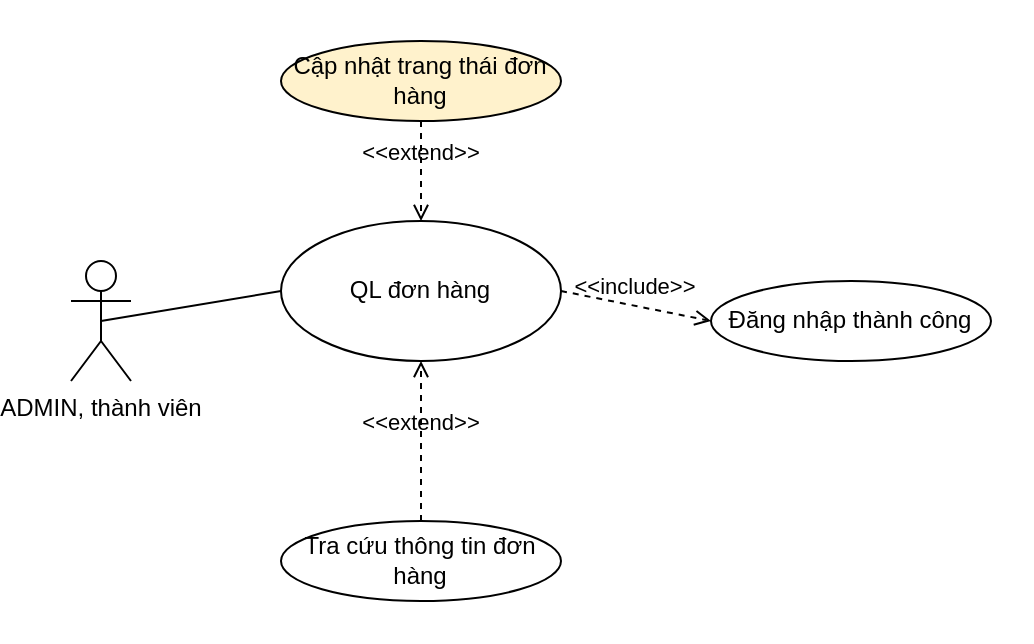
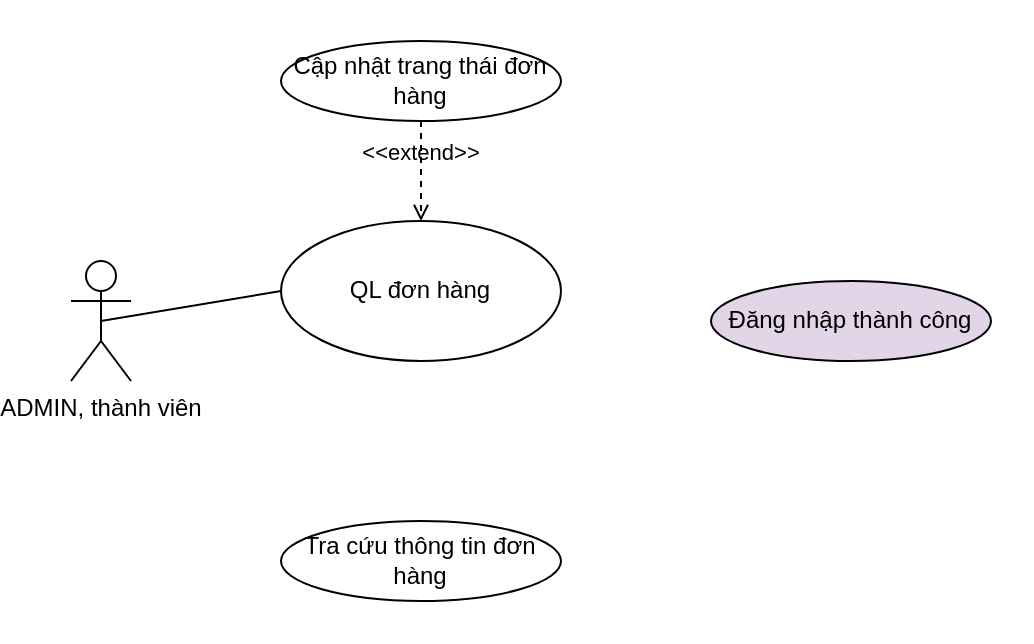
node "Cập nhật trang thái đơn hàng": fillcolor #fff2cc -> #ffffff
edge "QL đơn hàng" -> "Đăng nhập thành công": removed, label "<<include>>"
node "Đăng nhập thành công": fillcolor #ffffff -> #e1d5e7
edge "Tra cứu thông tin đơn hàng" -> "QL đơn hàng": removed, label "<<extend>>"
